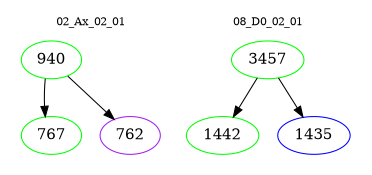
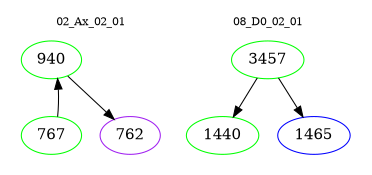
edge "940" -> "767": reversed
node "1442": label "1442" -> "1440"
node "1435": label "1435" -> "1465"
